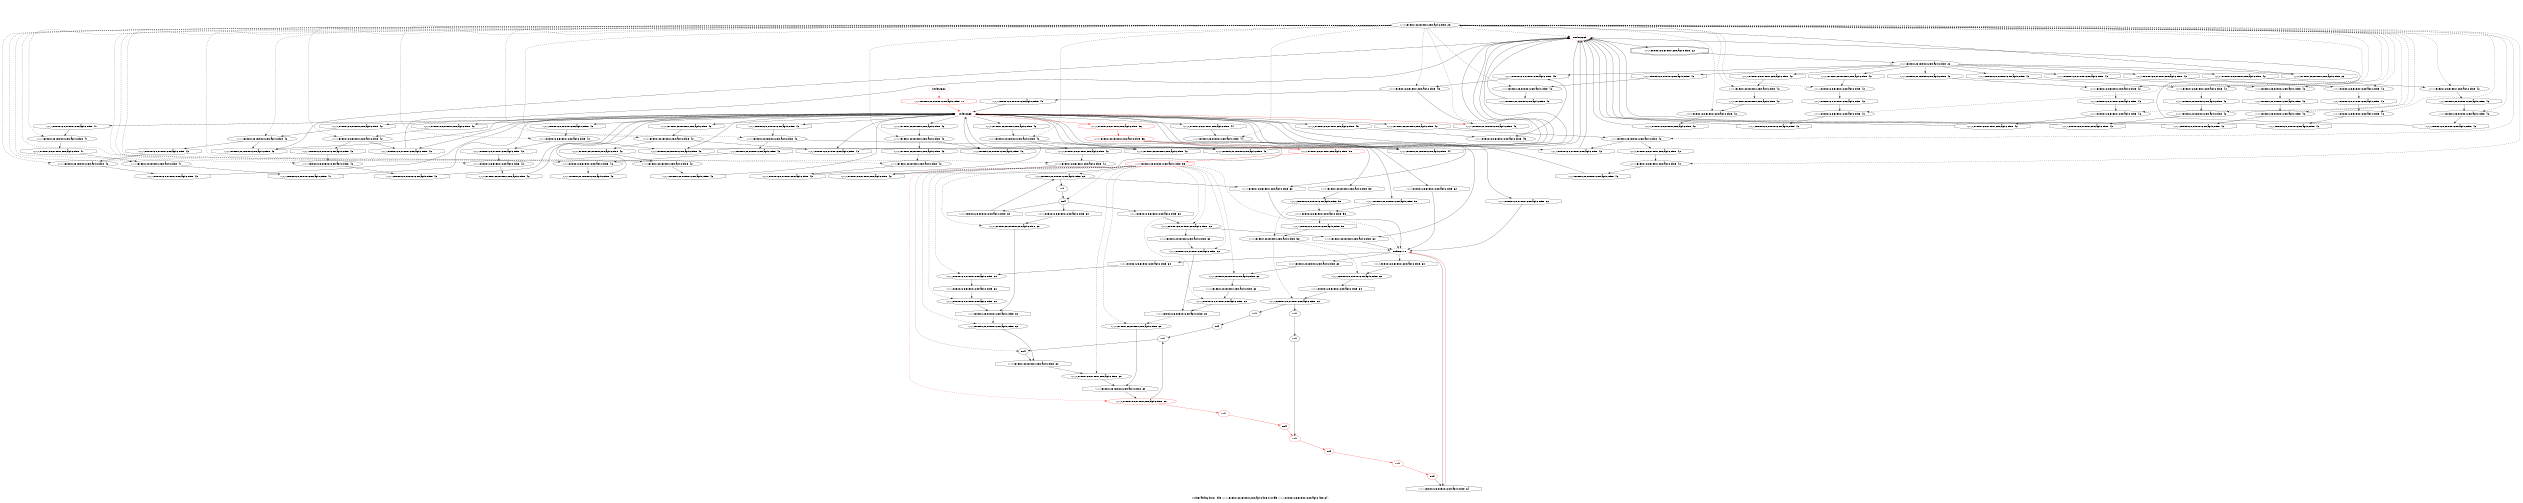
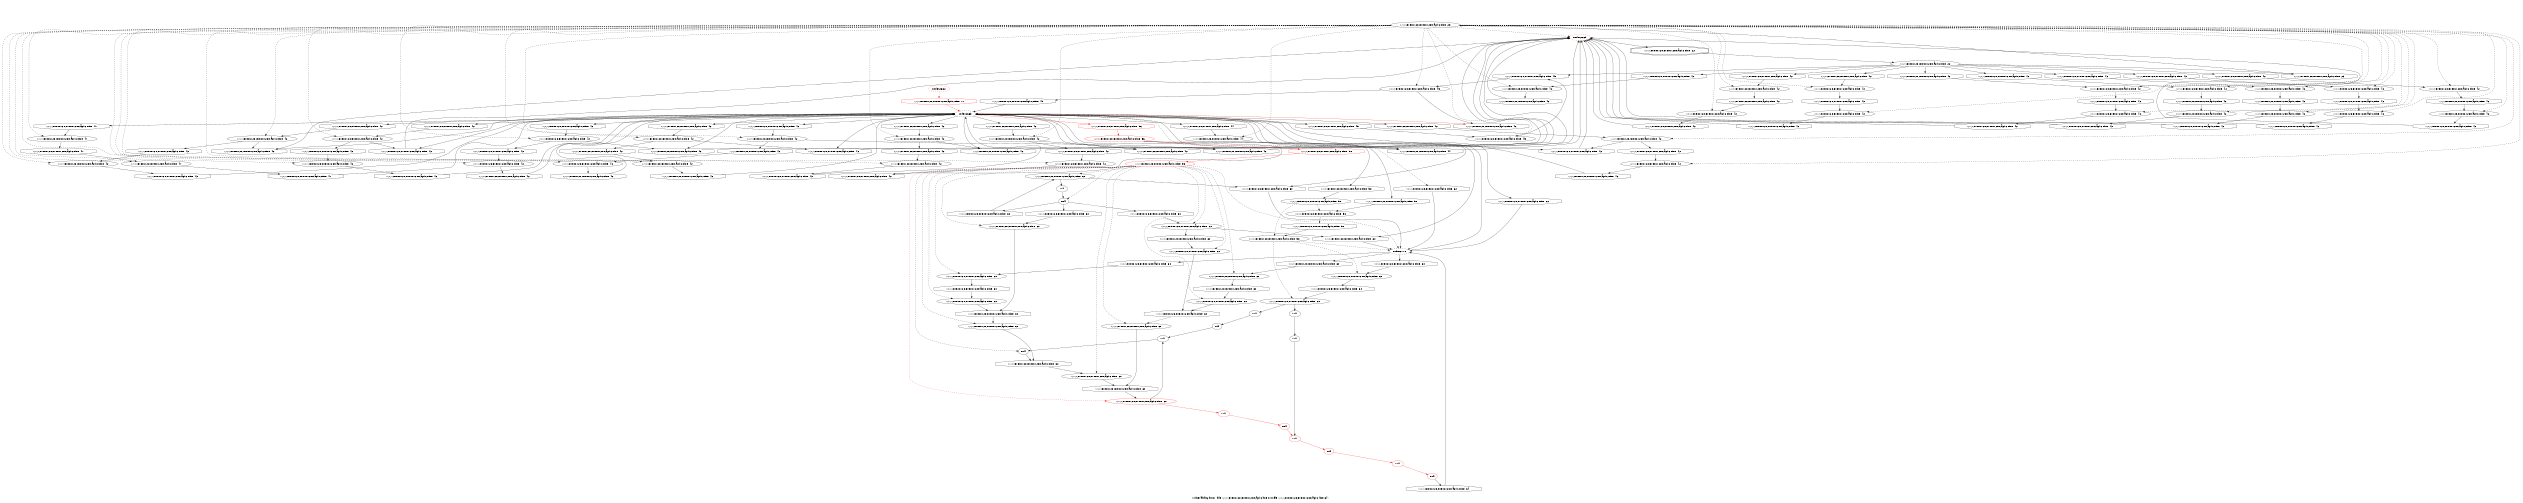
node "node_2663": color red -> black
edge "node_2663" -> "../../../Preon128/Preon128A/api.c Line  62": style solid -> dashed
edge "node_2778" -> "../../../Preon128/Preon128A/api.c Line  64": now "node_2778" -> "node_2663"
edge "../../../Preon128/Preon128A/api.c Line  64" -> "node_2778": color red -> black
